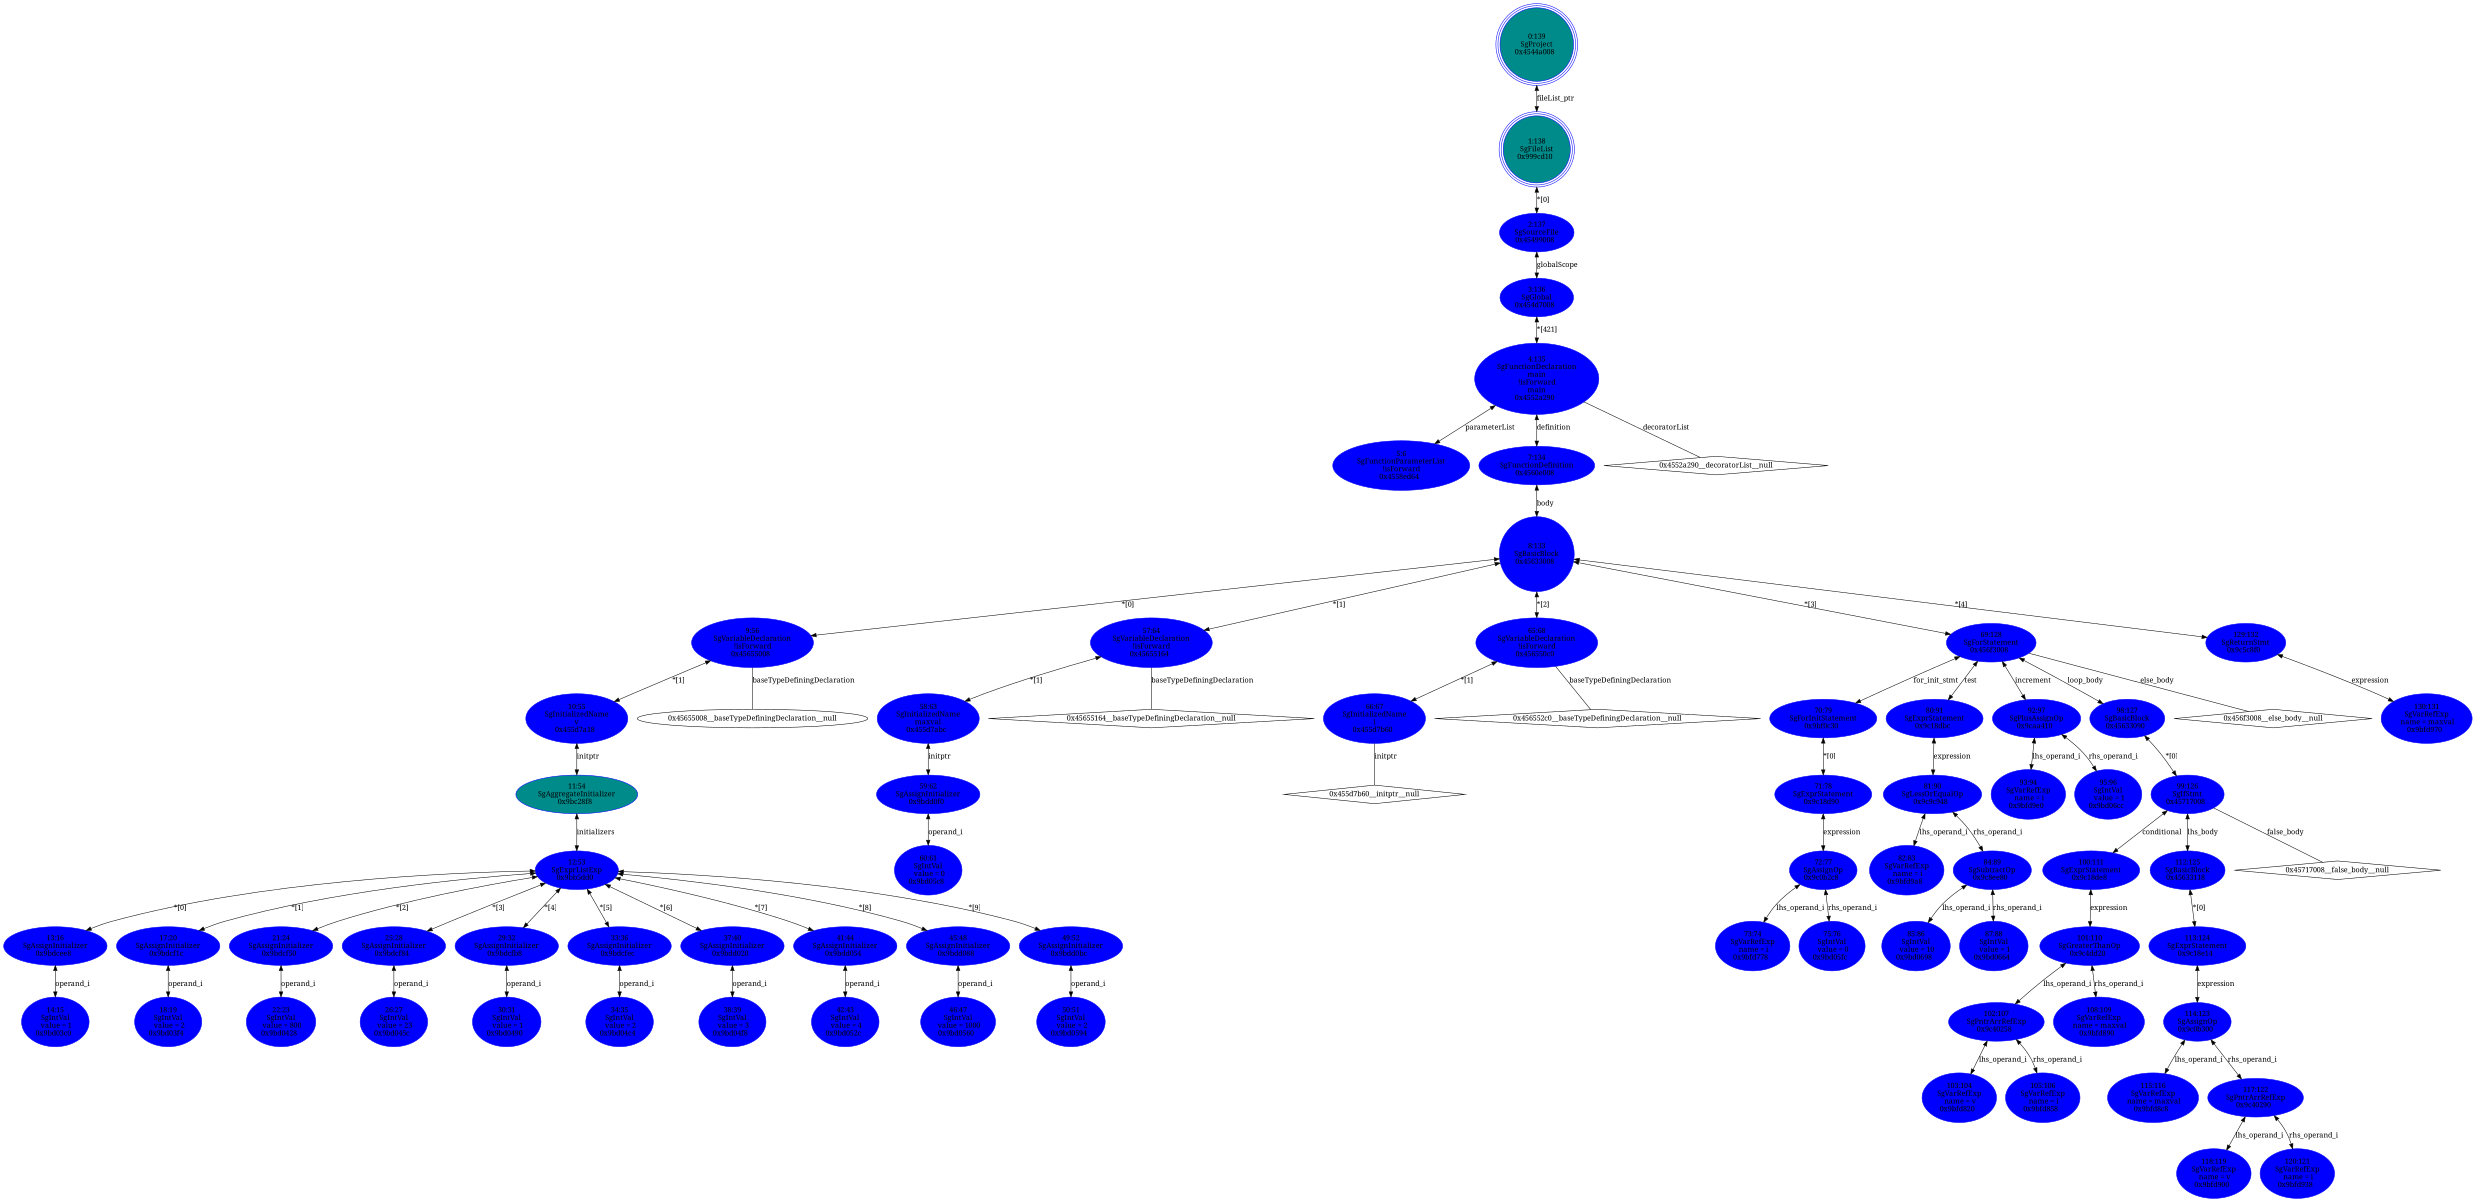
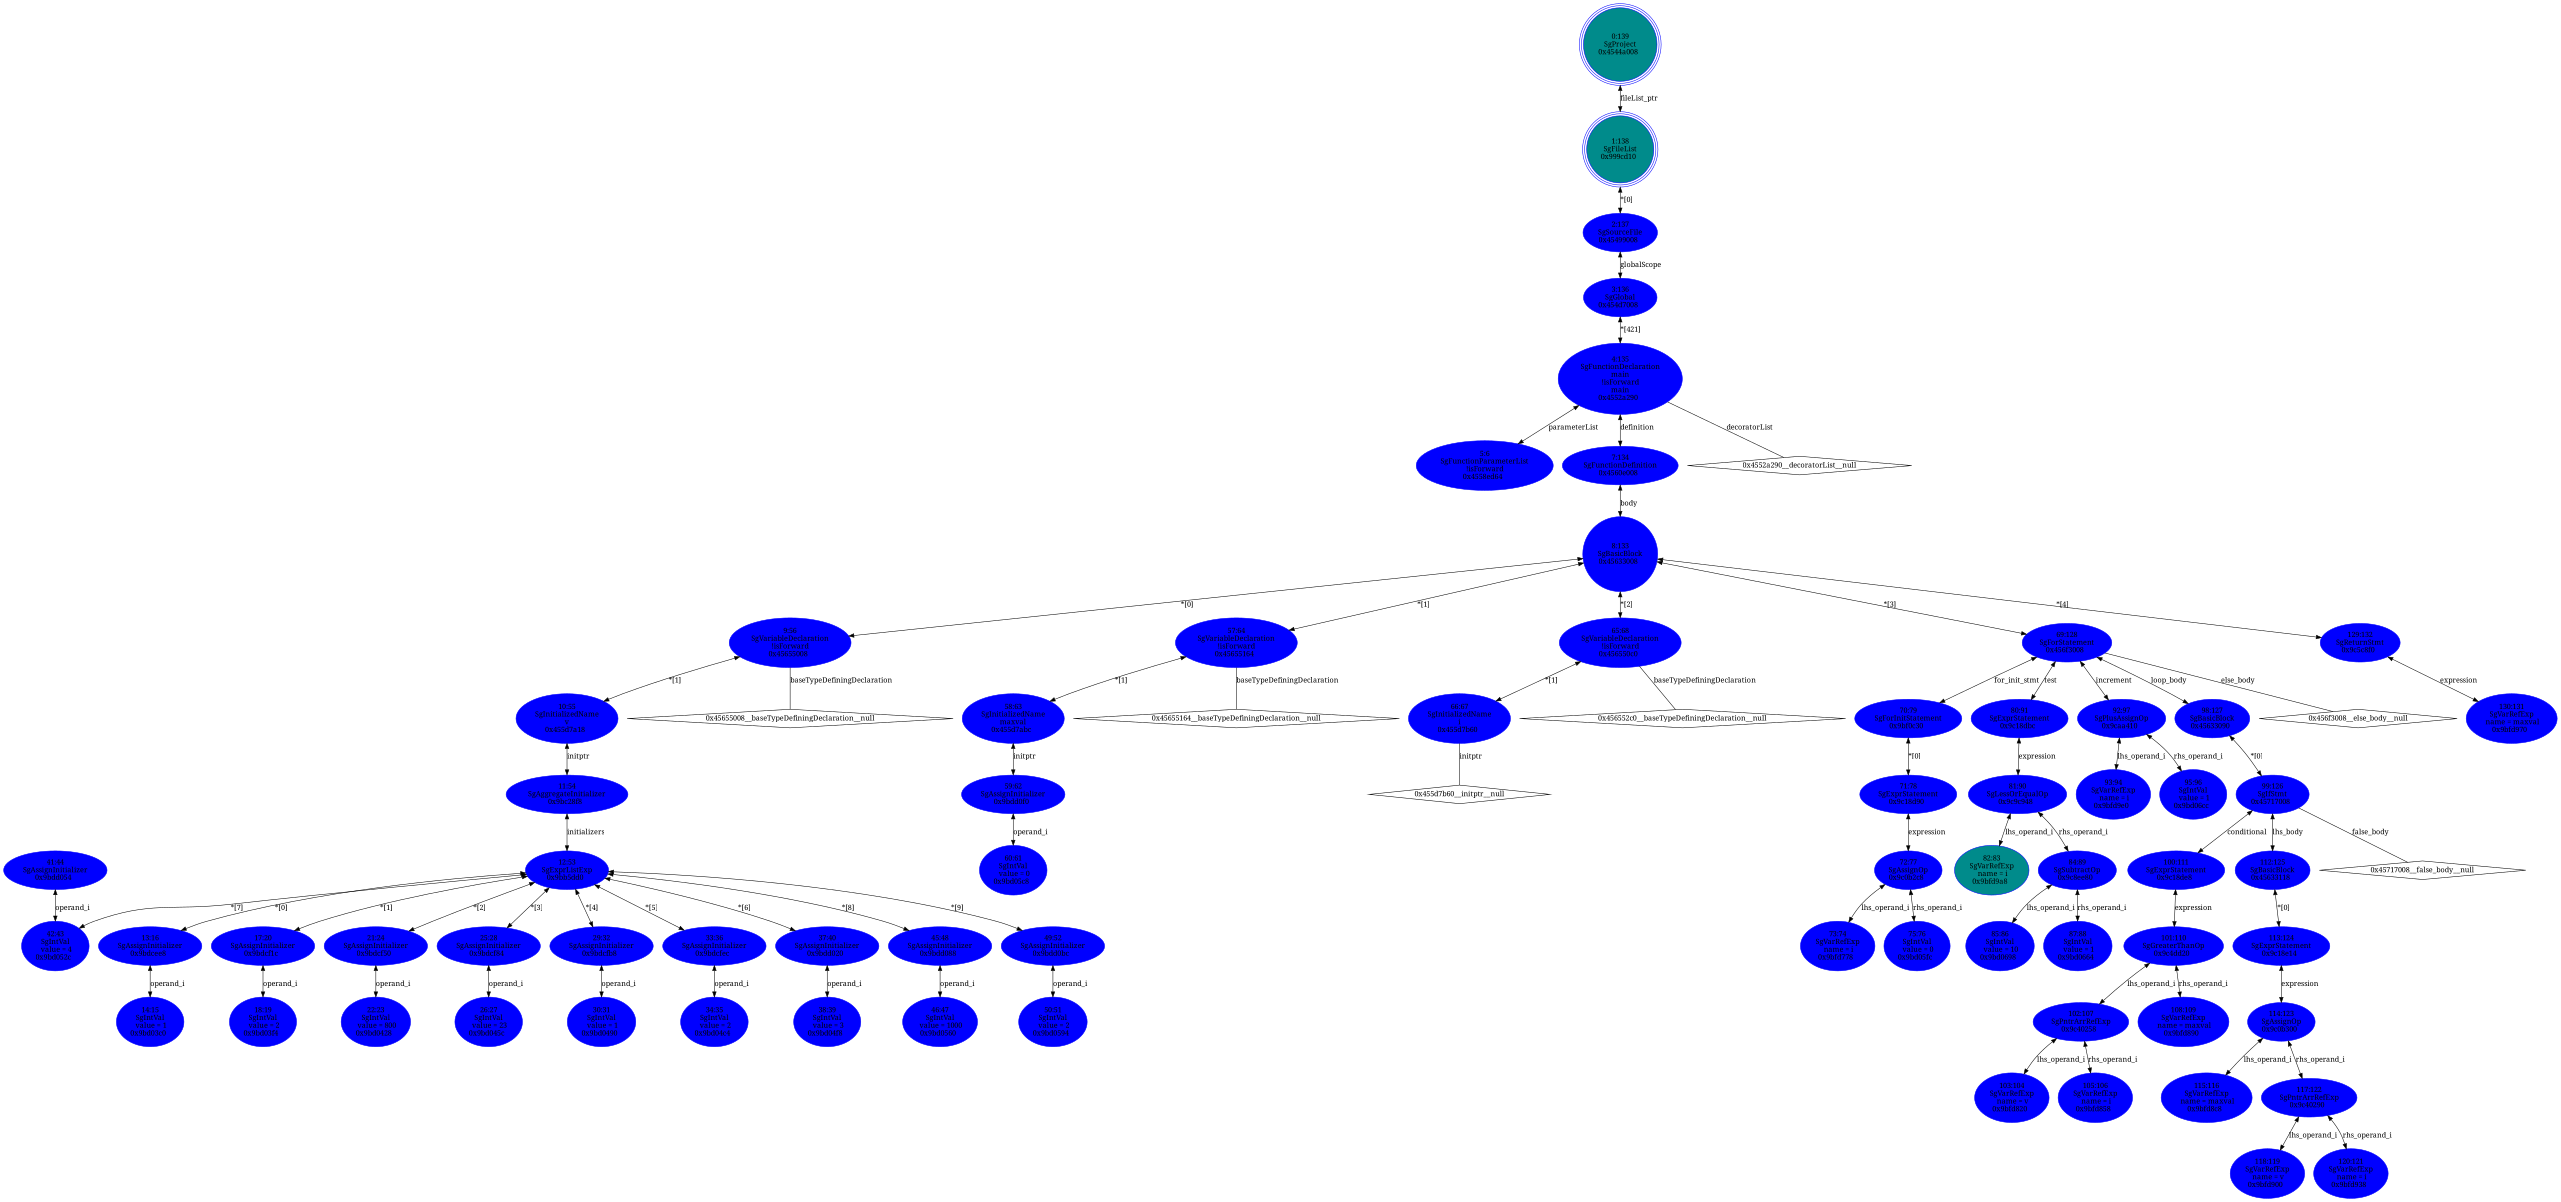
node "0x45655008__baseTypeDefiningDeclaration__null": shape ellipse -> diamond
node "11:54 SgAggregateInitializer 0x9bc28f8": fillcolor cyan4 -> blue1
node "82:83 SgVarRefExp name = i 0x9bfd9a8": fillcolor blue1 -> cyan4
edge "12:53 SgExprListExp 0x9bb5dd0" -- "41:44 SgAssignInitializer 0x9bdd054": now "12:53 SgExprListExp 0x9bb5dd0" -- "42:43 SgIntVal value = 4 0x9bd052c"
